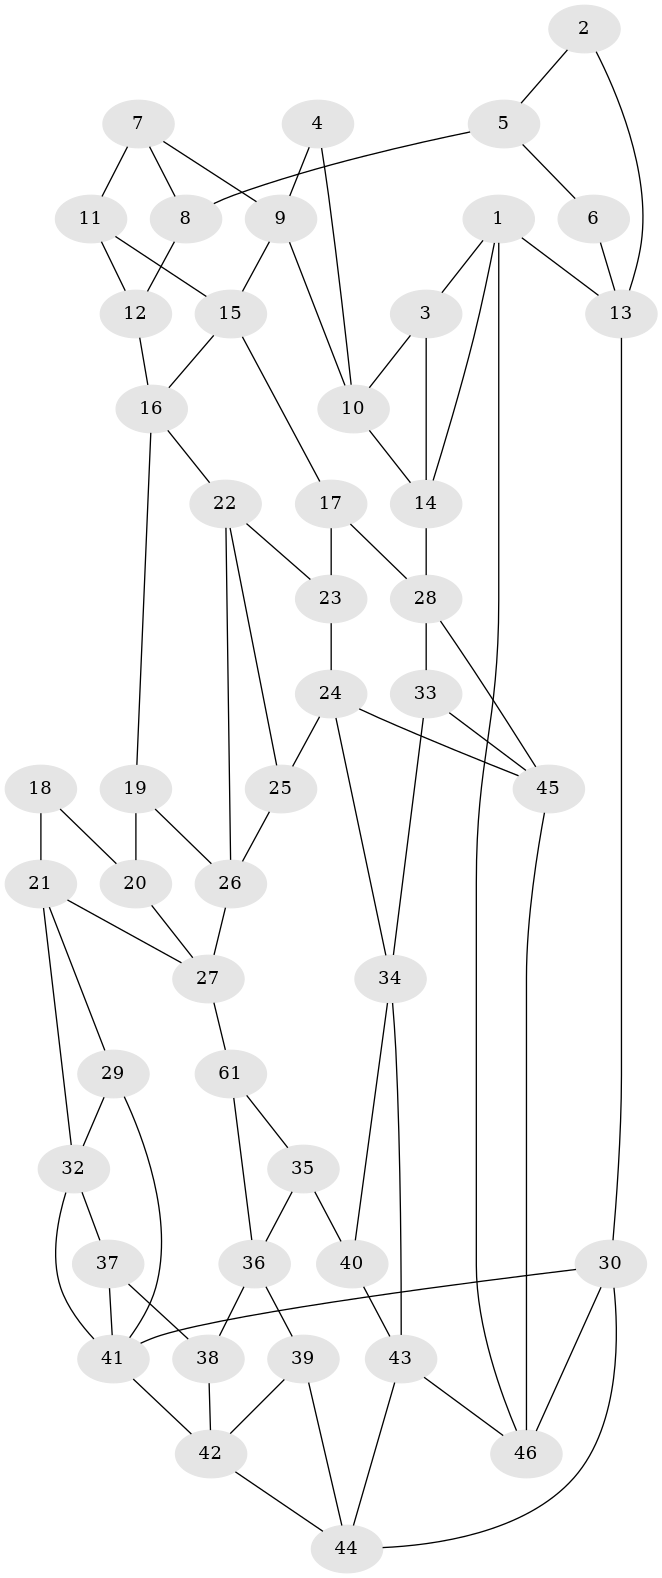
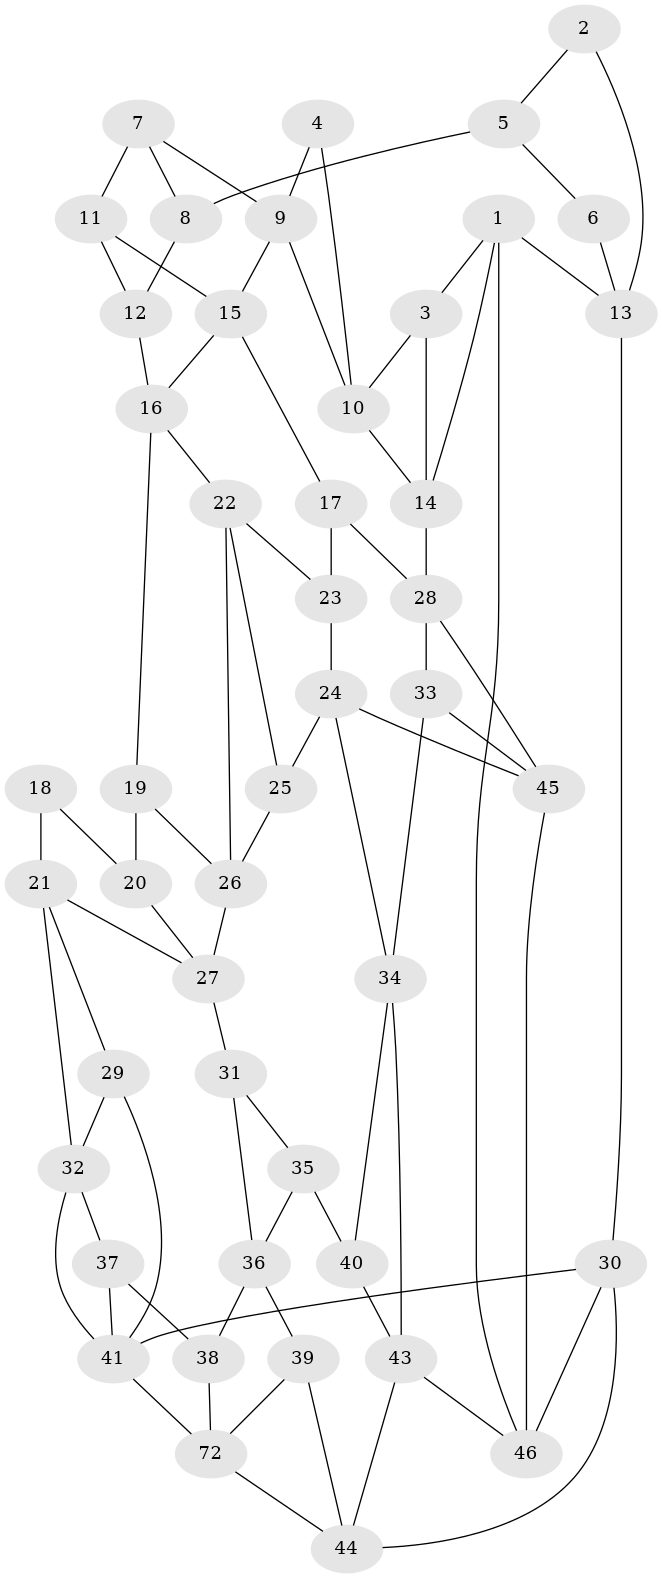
node "61": label "61" -> "31"
node "42": label "42" -> "72"
